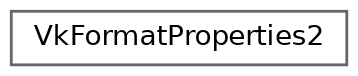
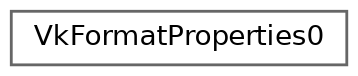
node "VkFormatProperties2": label "VkFormatProperties2" -> "VkFormatProperties0"
